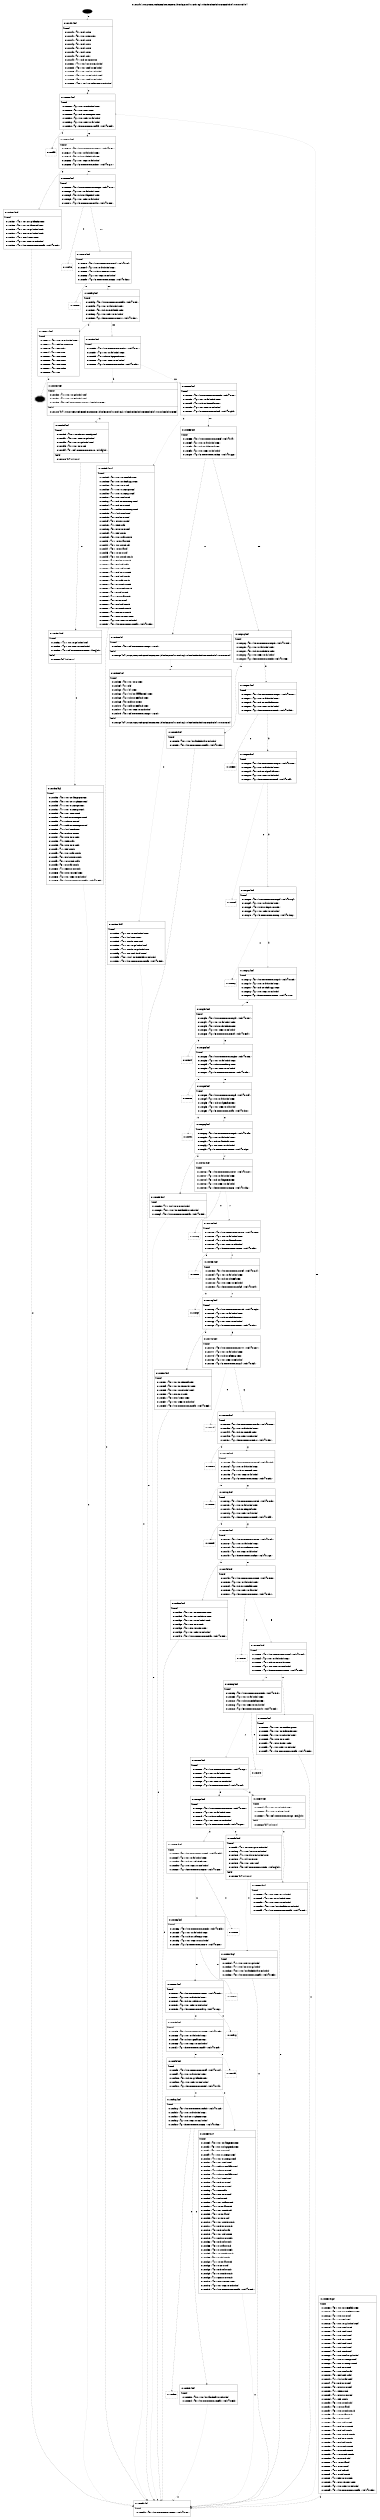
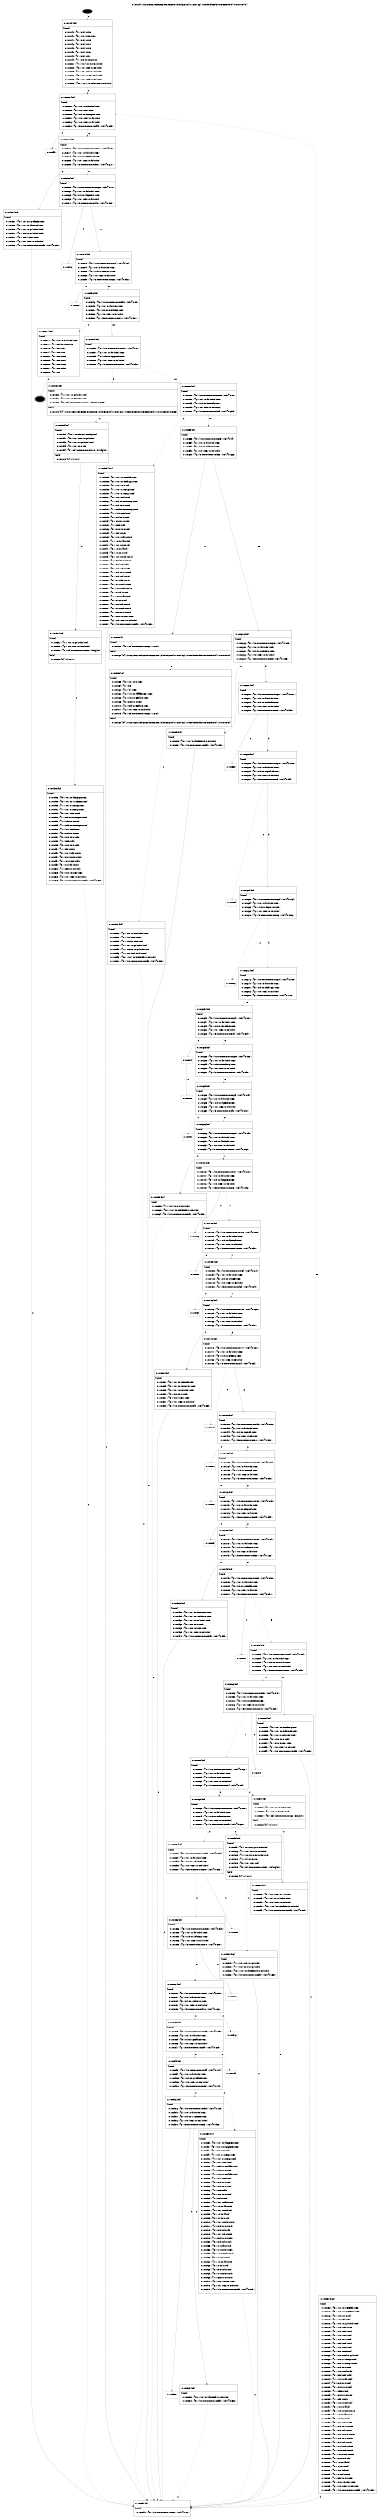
edge "0x4016ae [28]" -> "0x40218a": now "0x401a09" -> "0x40218a"
